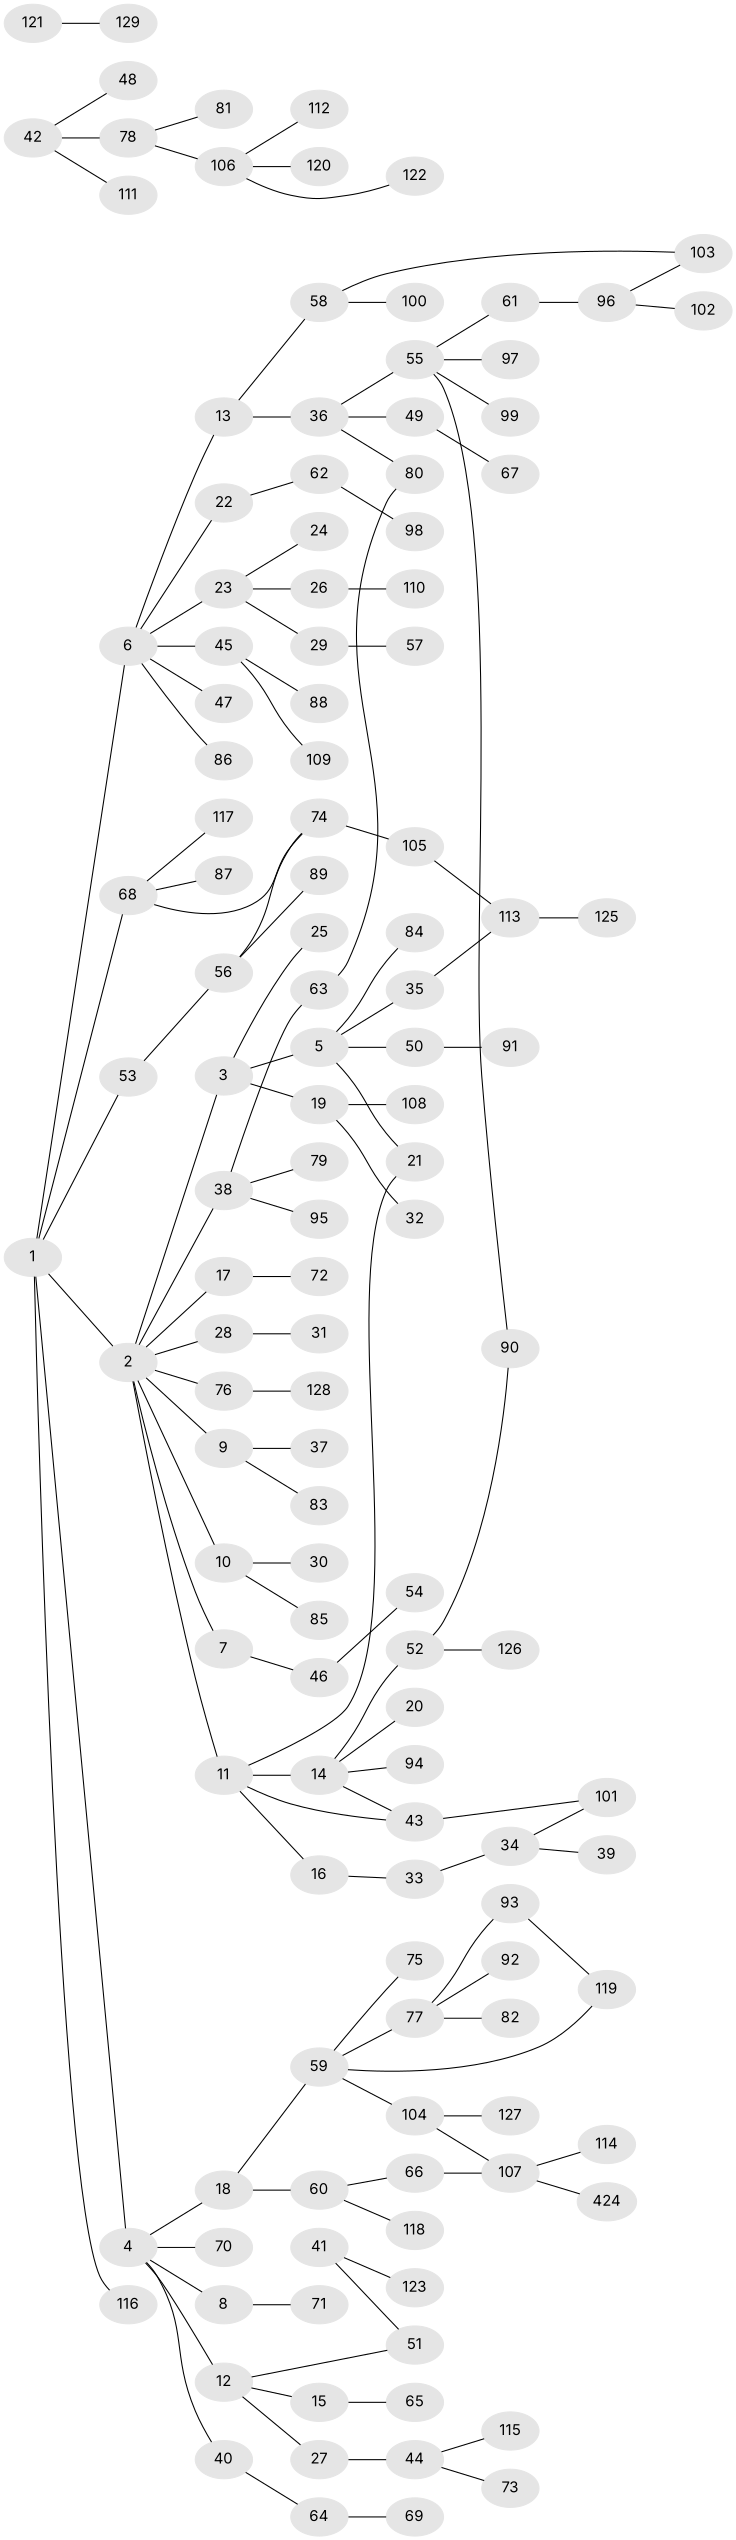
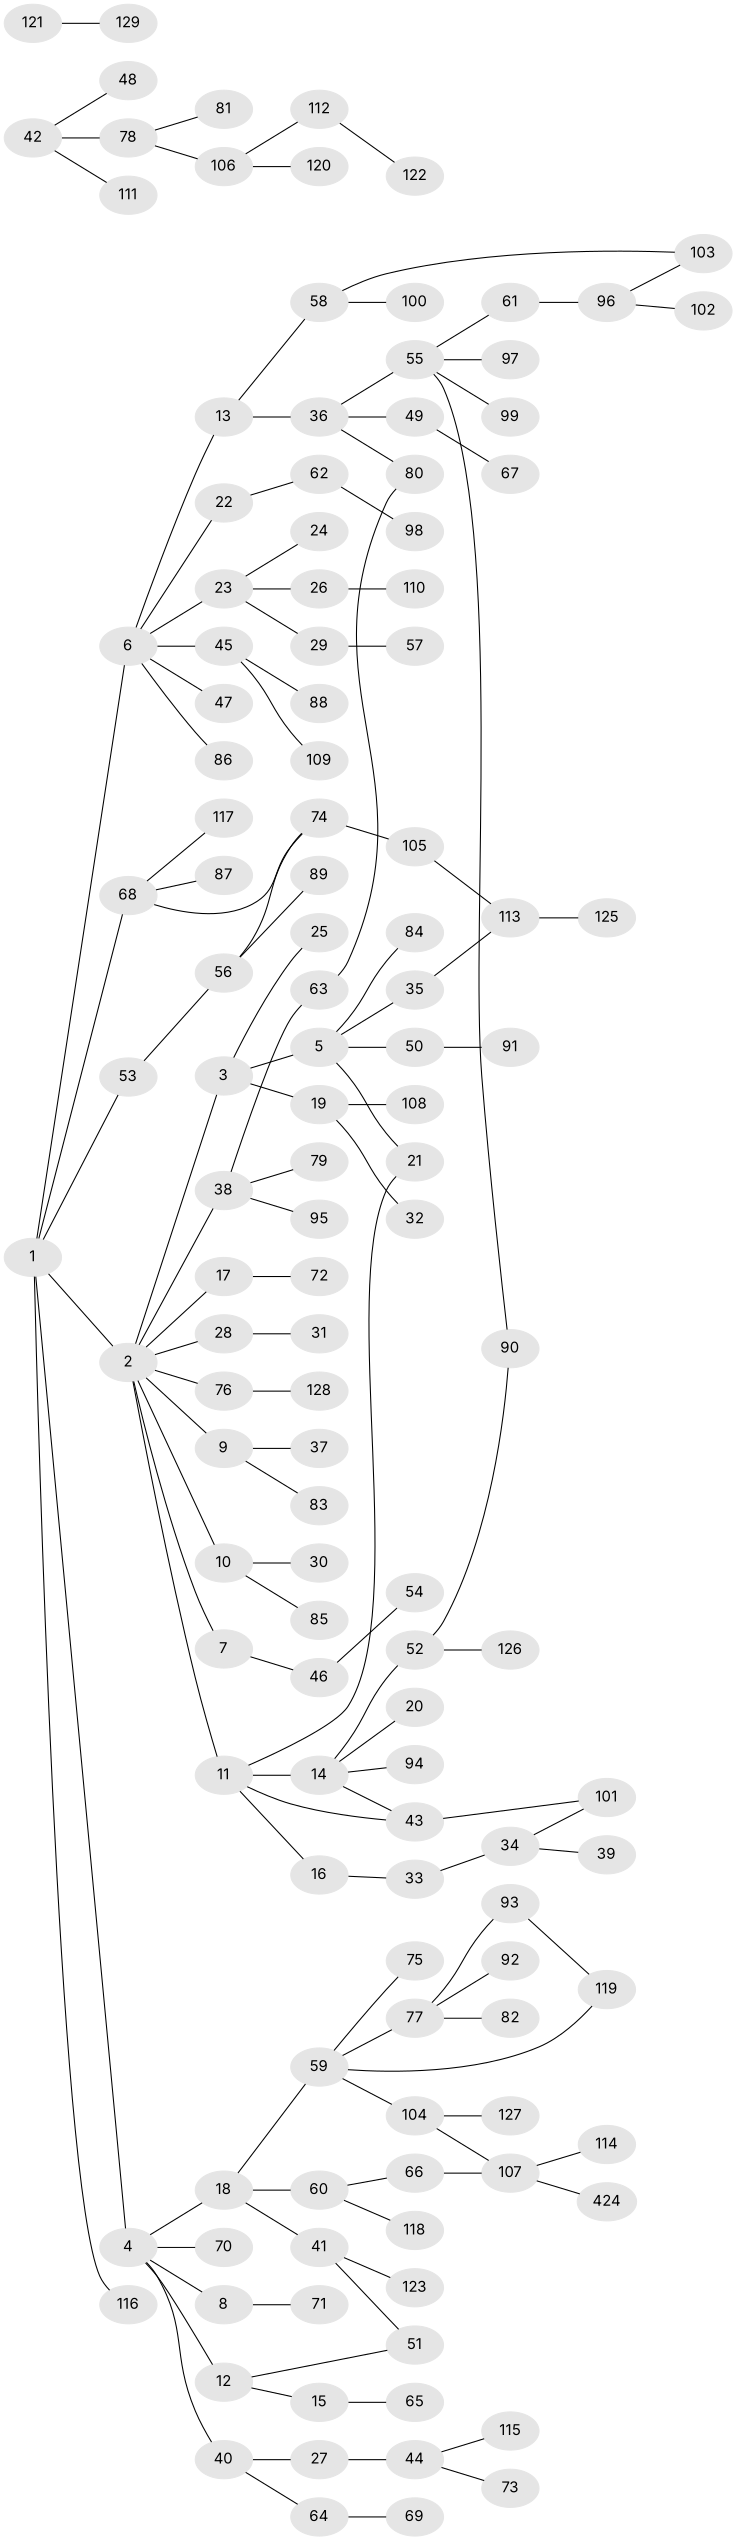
edge "106" -- "122": now "112" -- "122"
edge "18" -- "41": added
edge "12" -- "27": now "40" -- "27"
